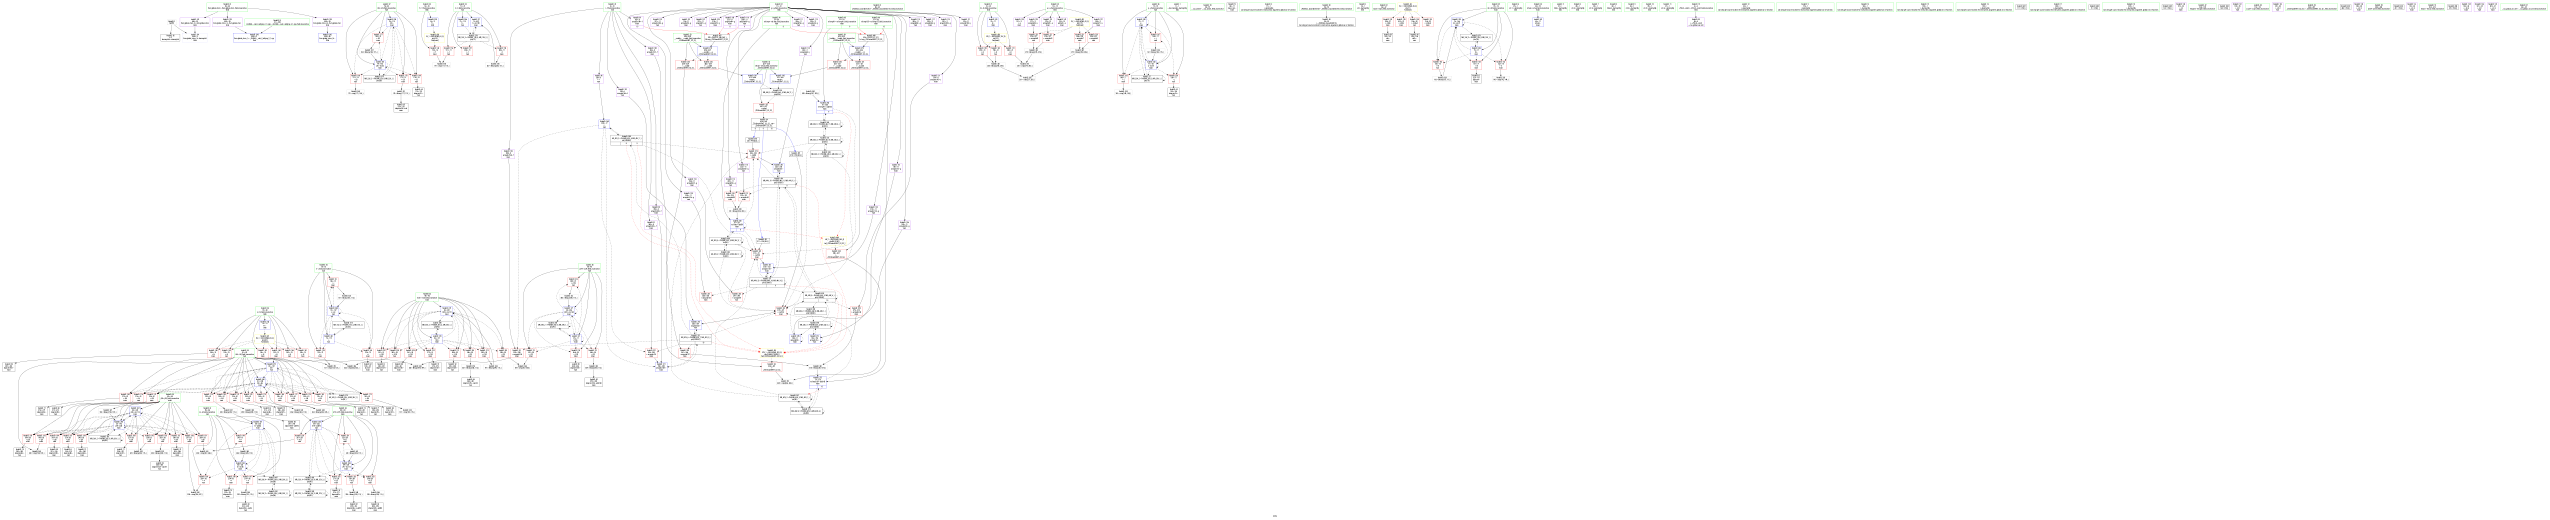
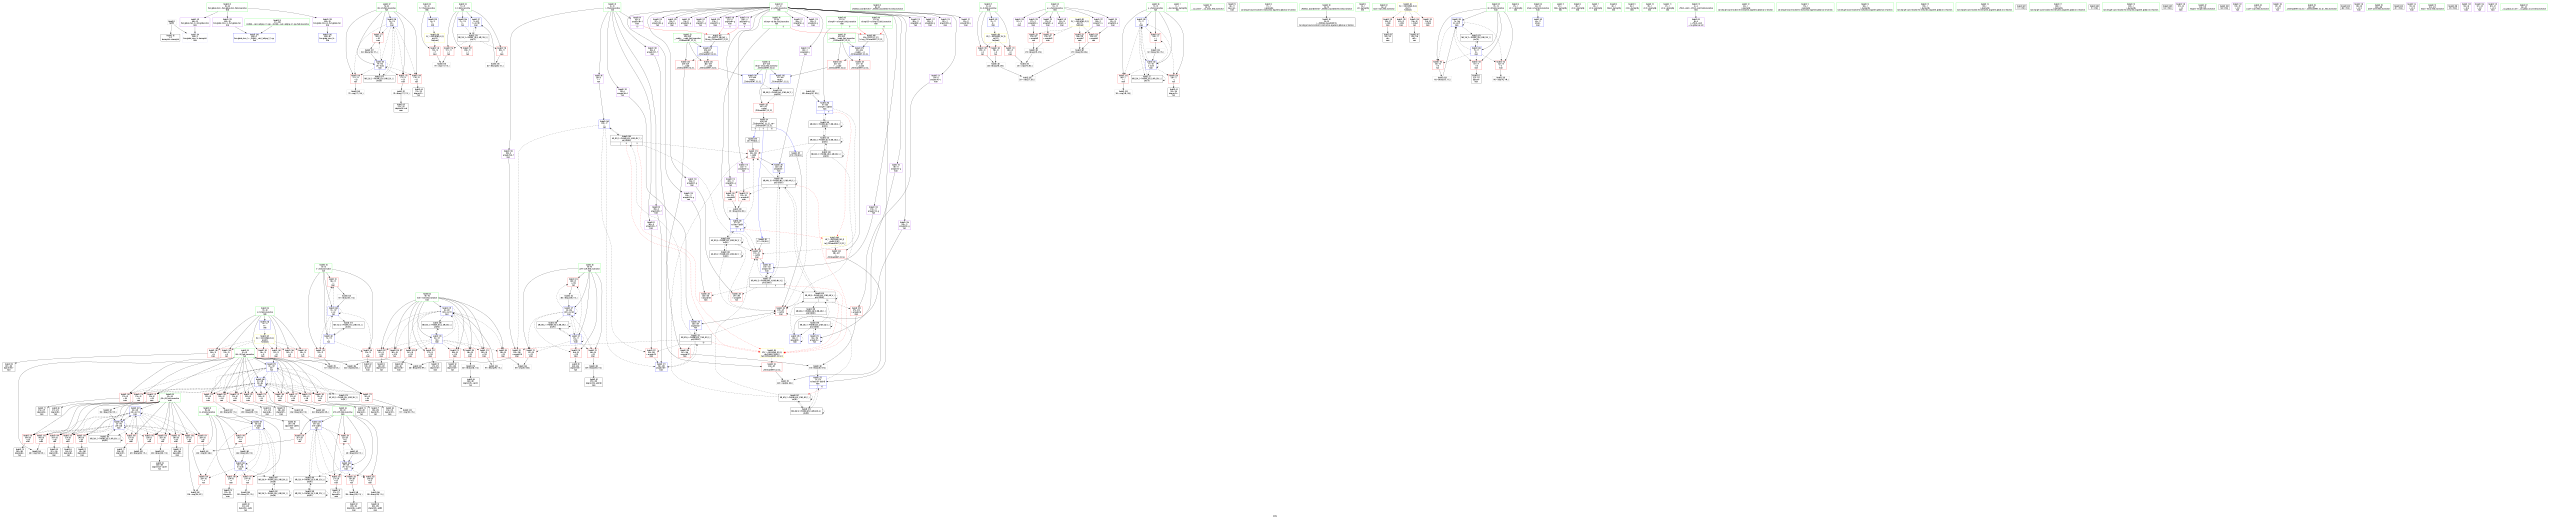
node "NodeID: 103": added
node "NodeID: 126": added
